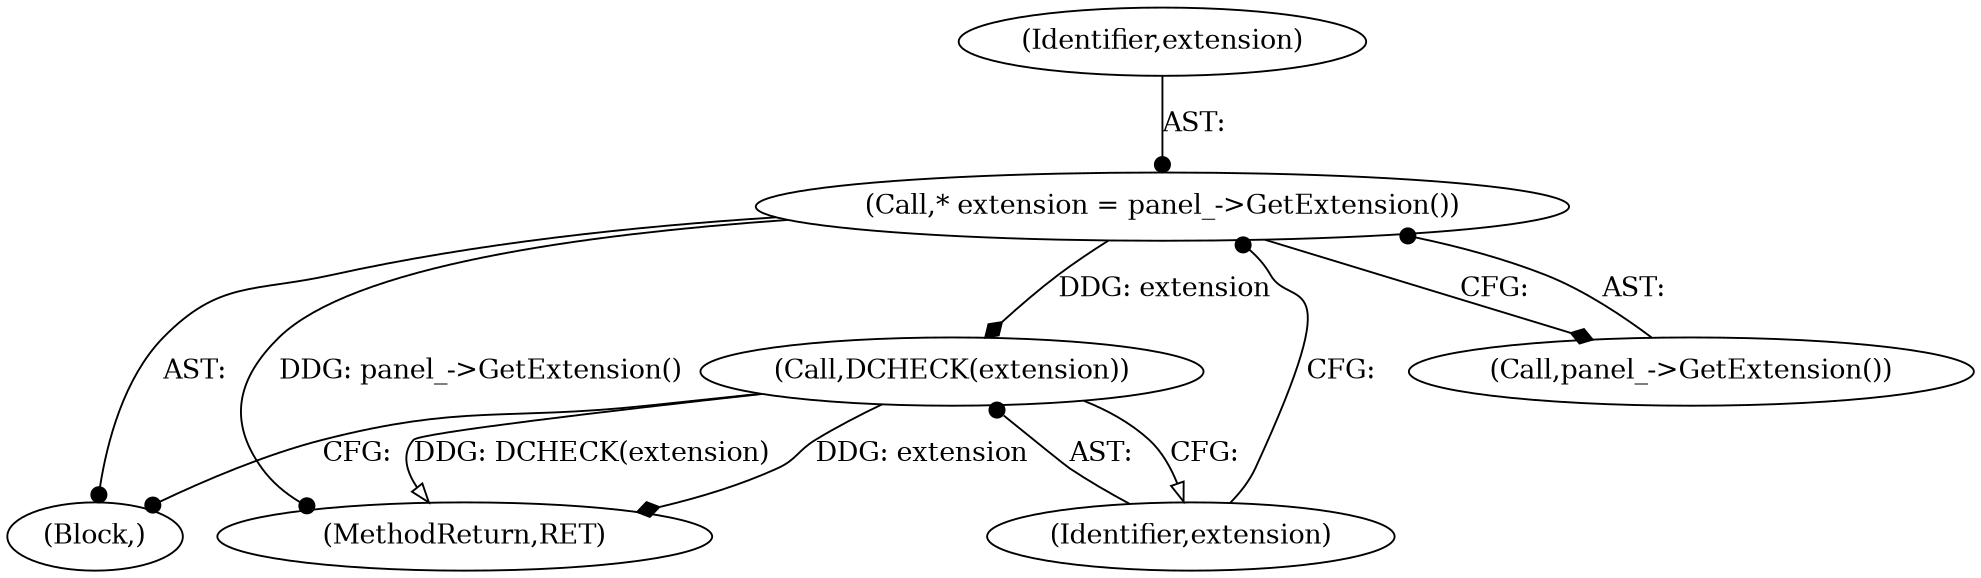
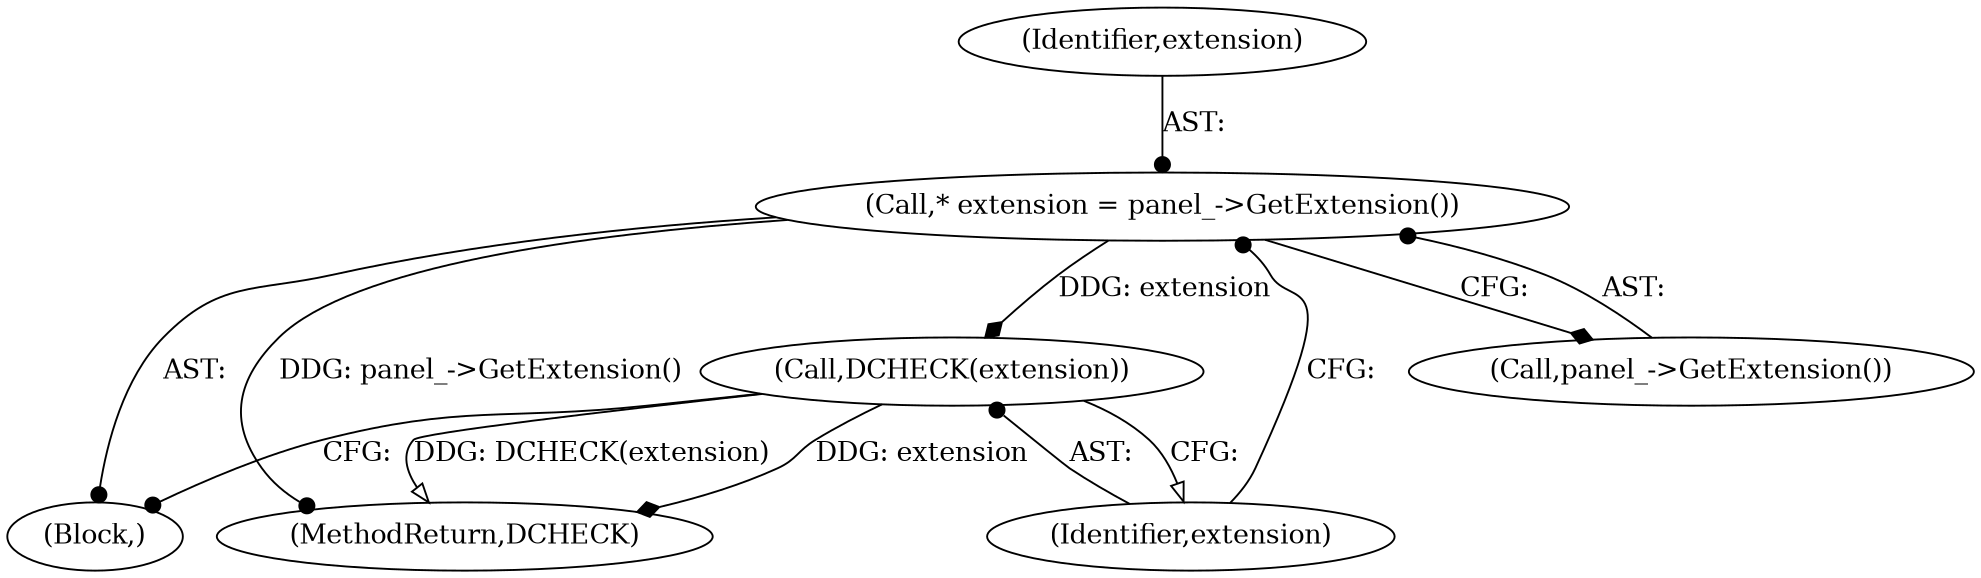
node "(MethodReturn,RET)": label "(MethodReturn,RET)" -> "(MethodReturn,DCHECK)"
